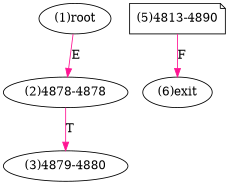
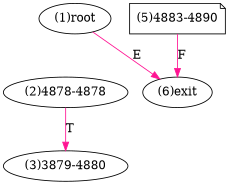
node "(5)4813-4890": label "(5)4813-4890" -> "(5)4883-4890"
edge "(1)root" -> "(2)4878-4878": now "(1)root" -> "(6)exit"
node "(3)4879-4880": label "(3)4879-4880" -> "(3)3879-4880"
